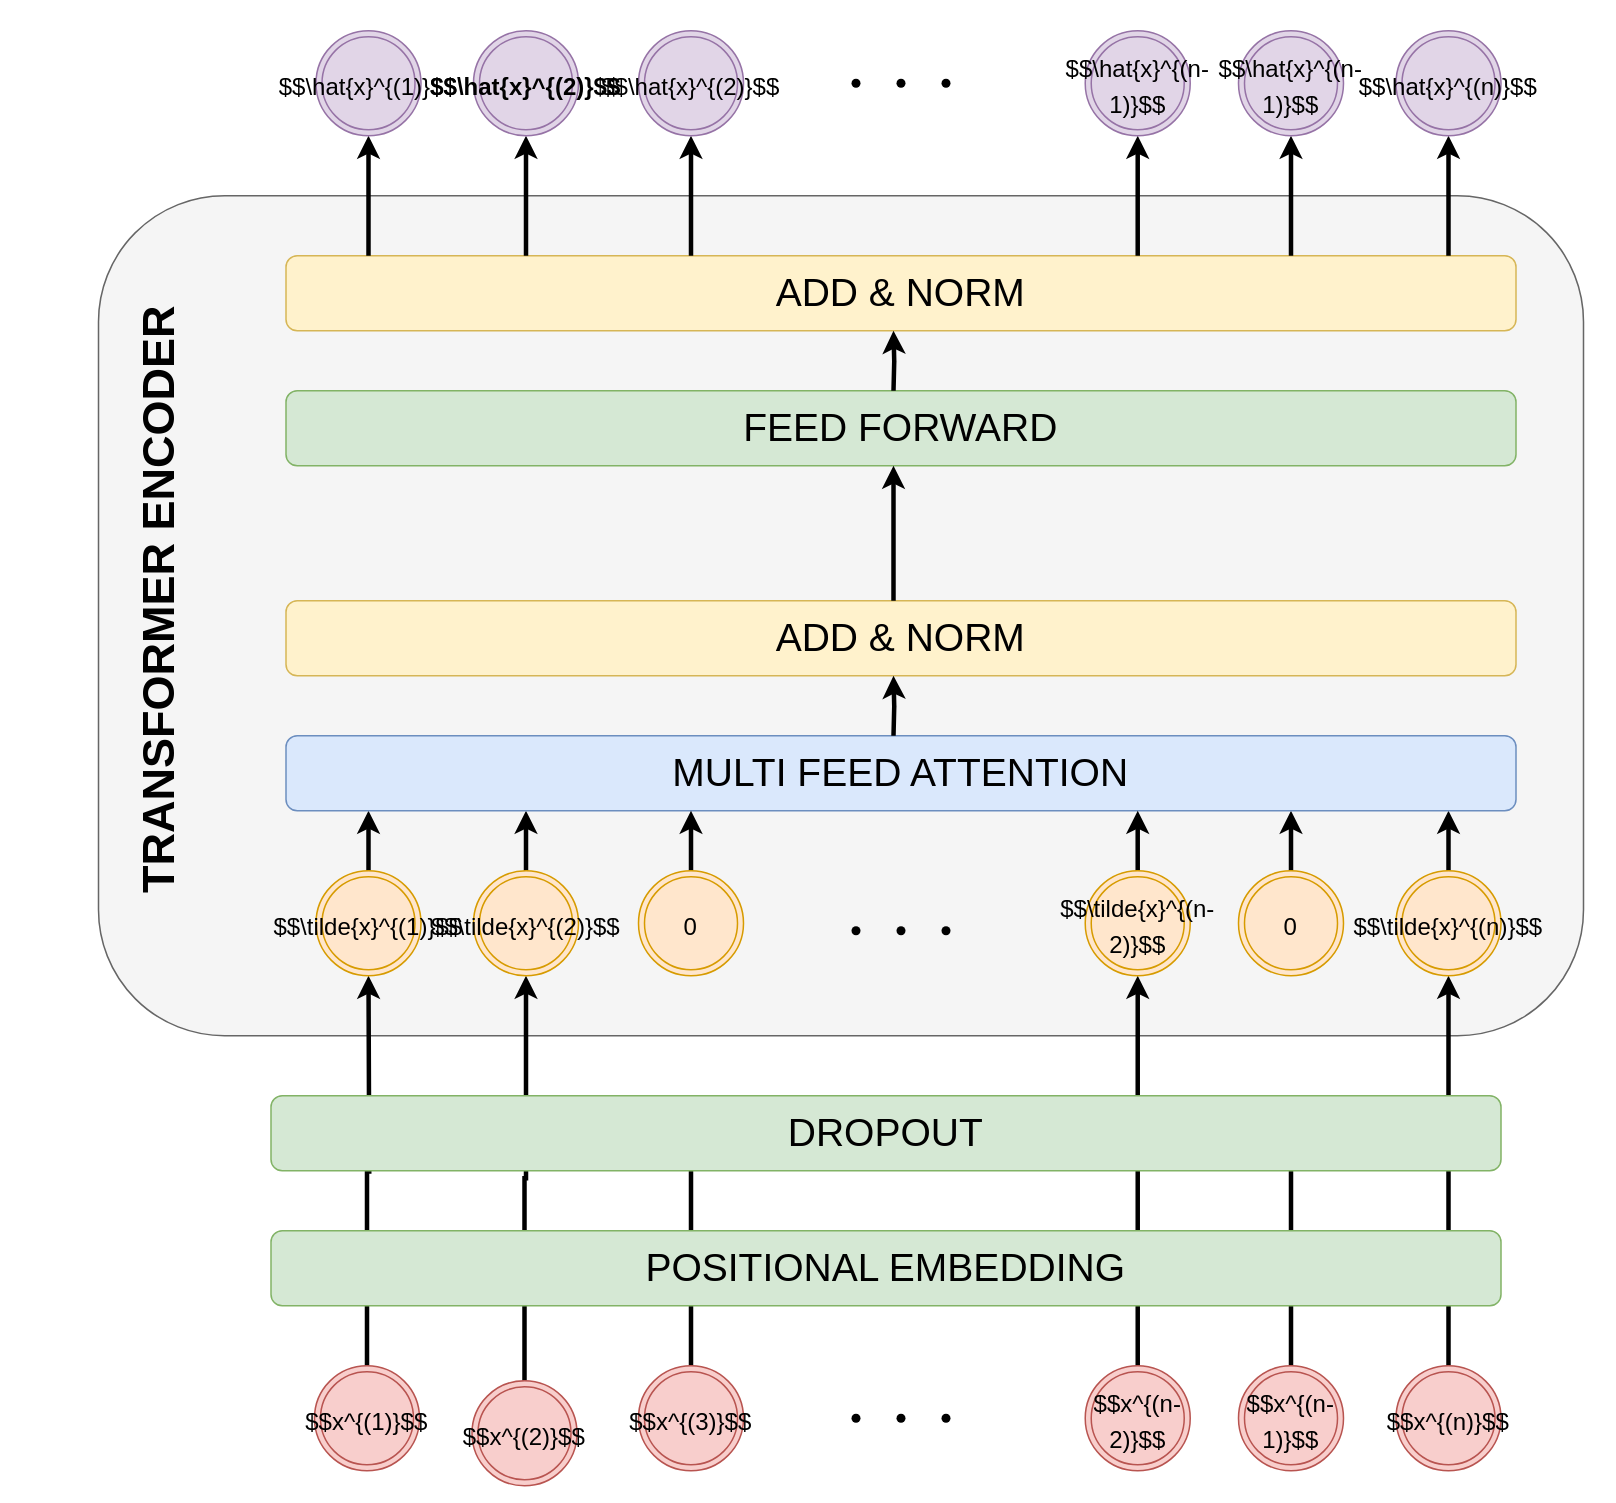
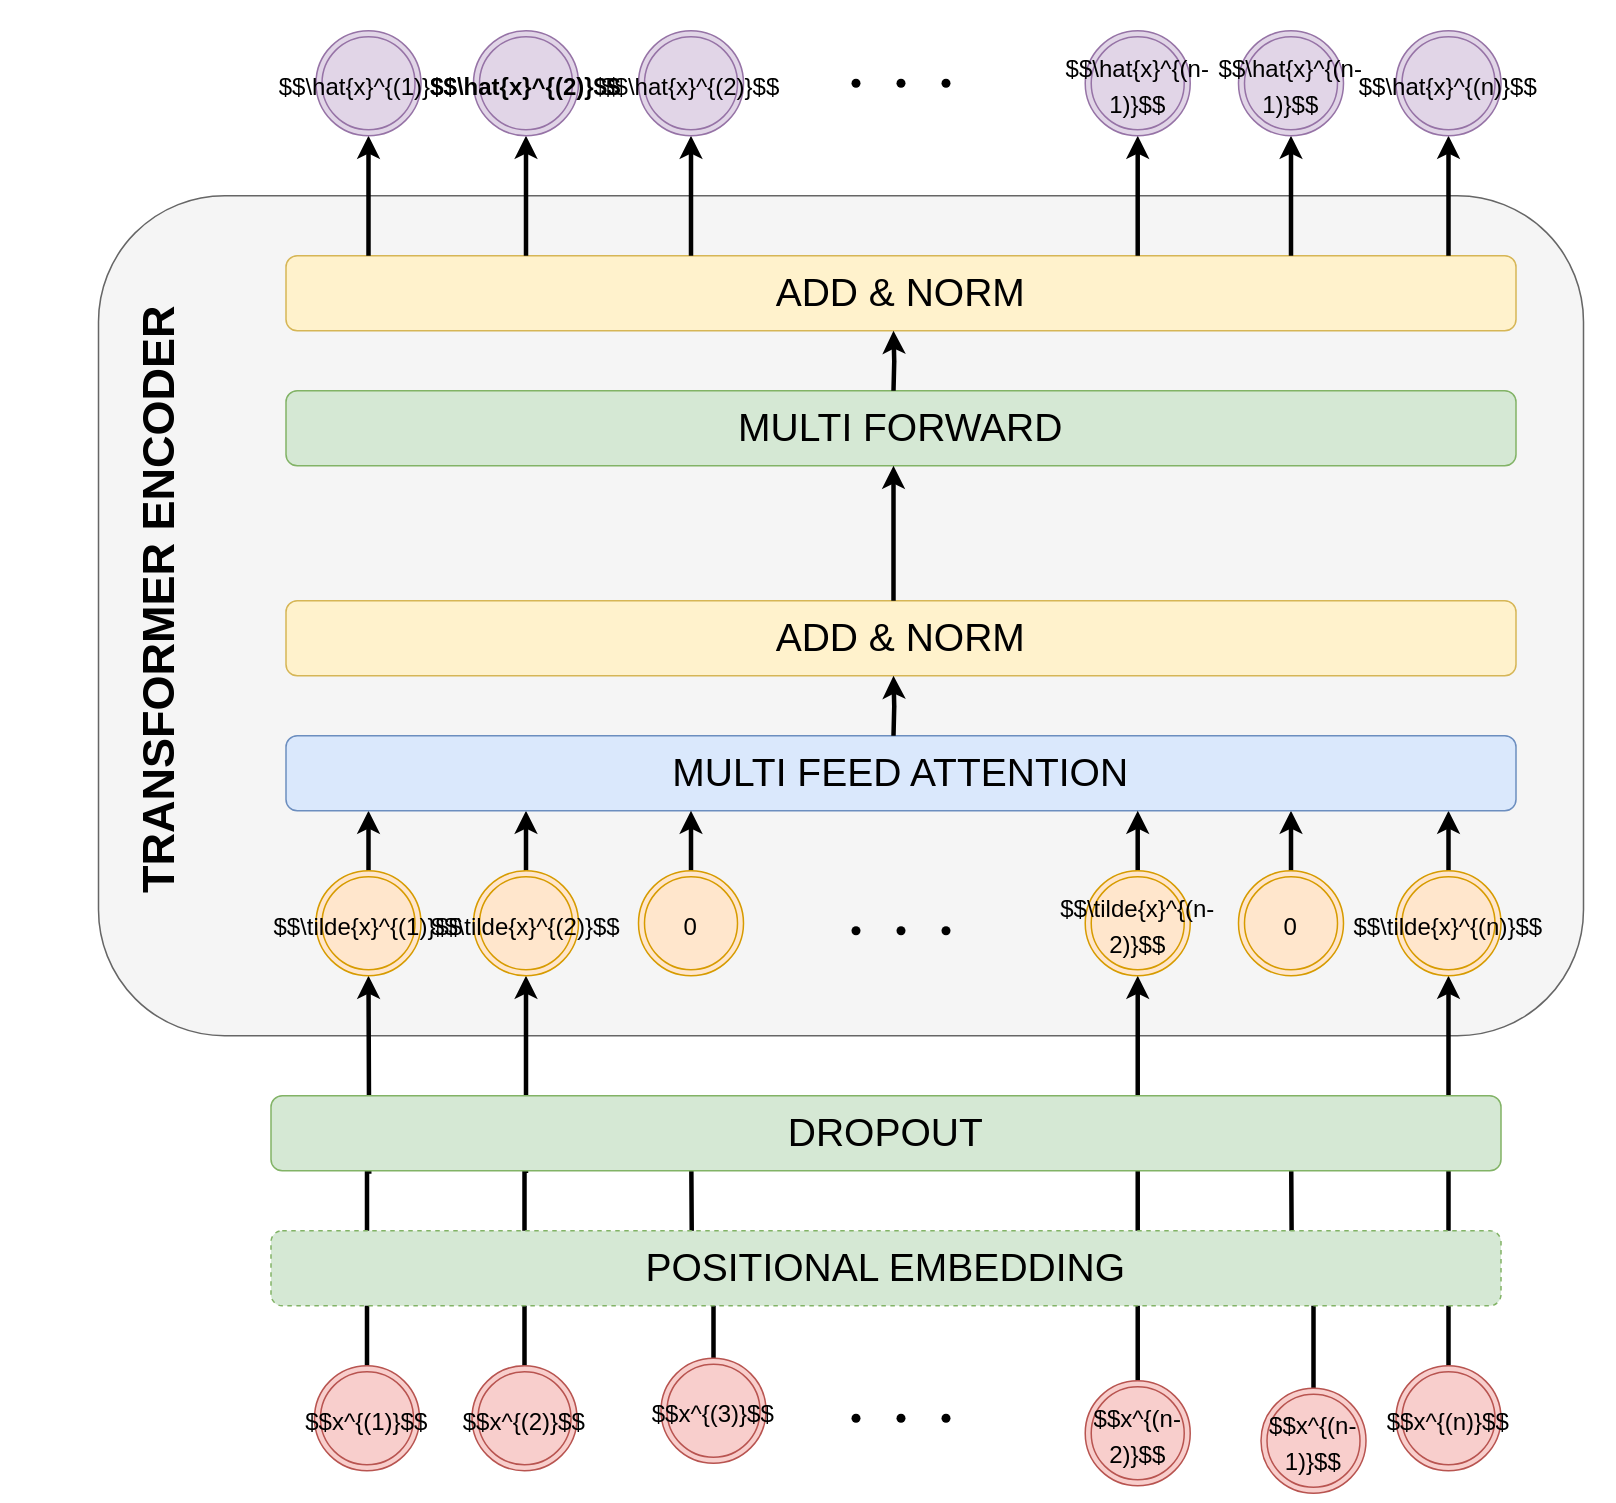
node "FEED FORWARD": label "FEED FORWARD" -> "MULTI FORWARD"
node "POSITIONAL EMBEDDING": style solid -> dashed
node "$$x^{(3)}$$": moved (691, 1418) -> (713, 1411)
node "$$x^{(n-2)}$$": moved (1137, 1418) -> (1137, 1433)
node "$$x^{(n-1)}$$": moved (1291, 1418) -> (1313, 1441)
node "$$x^{(2)}$$": moved (524, 1433) -> (524, 1418)
